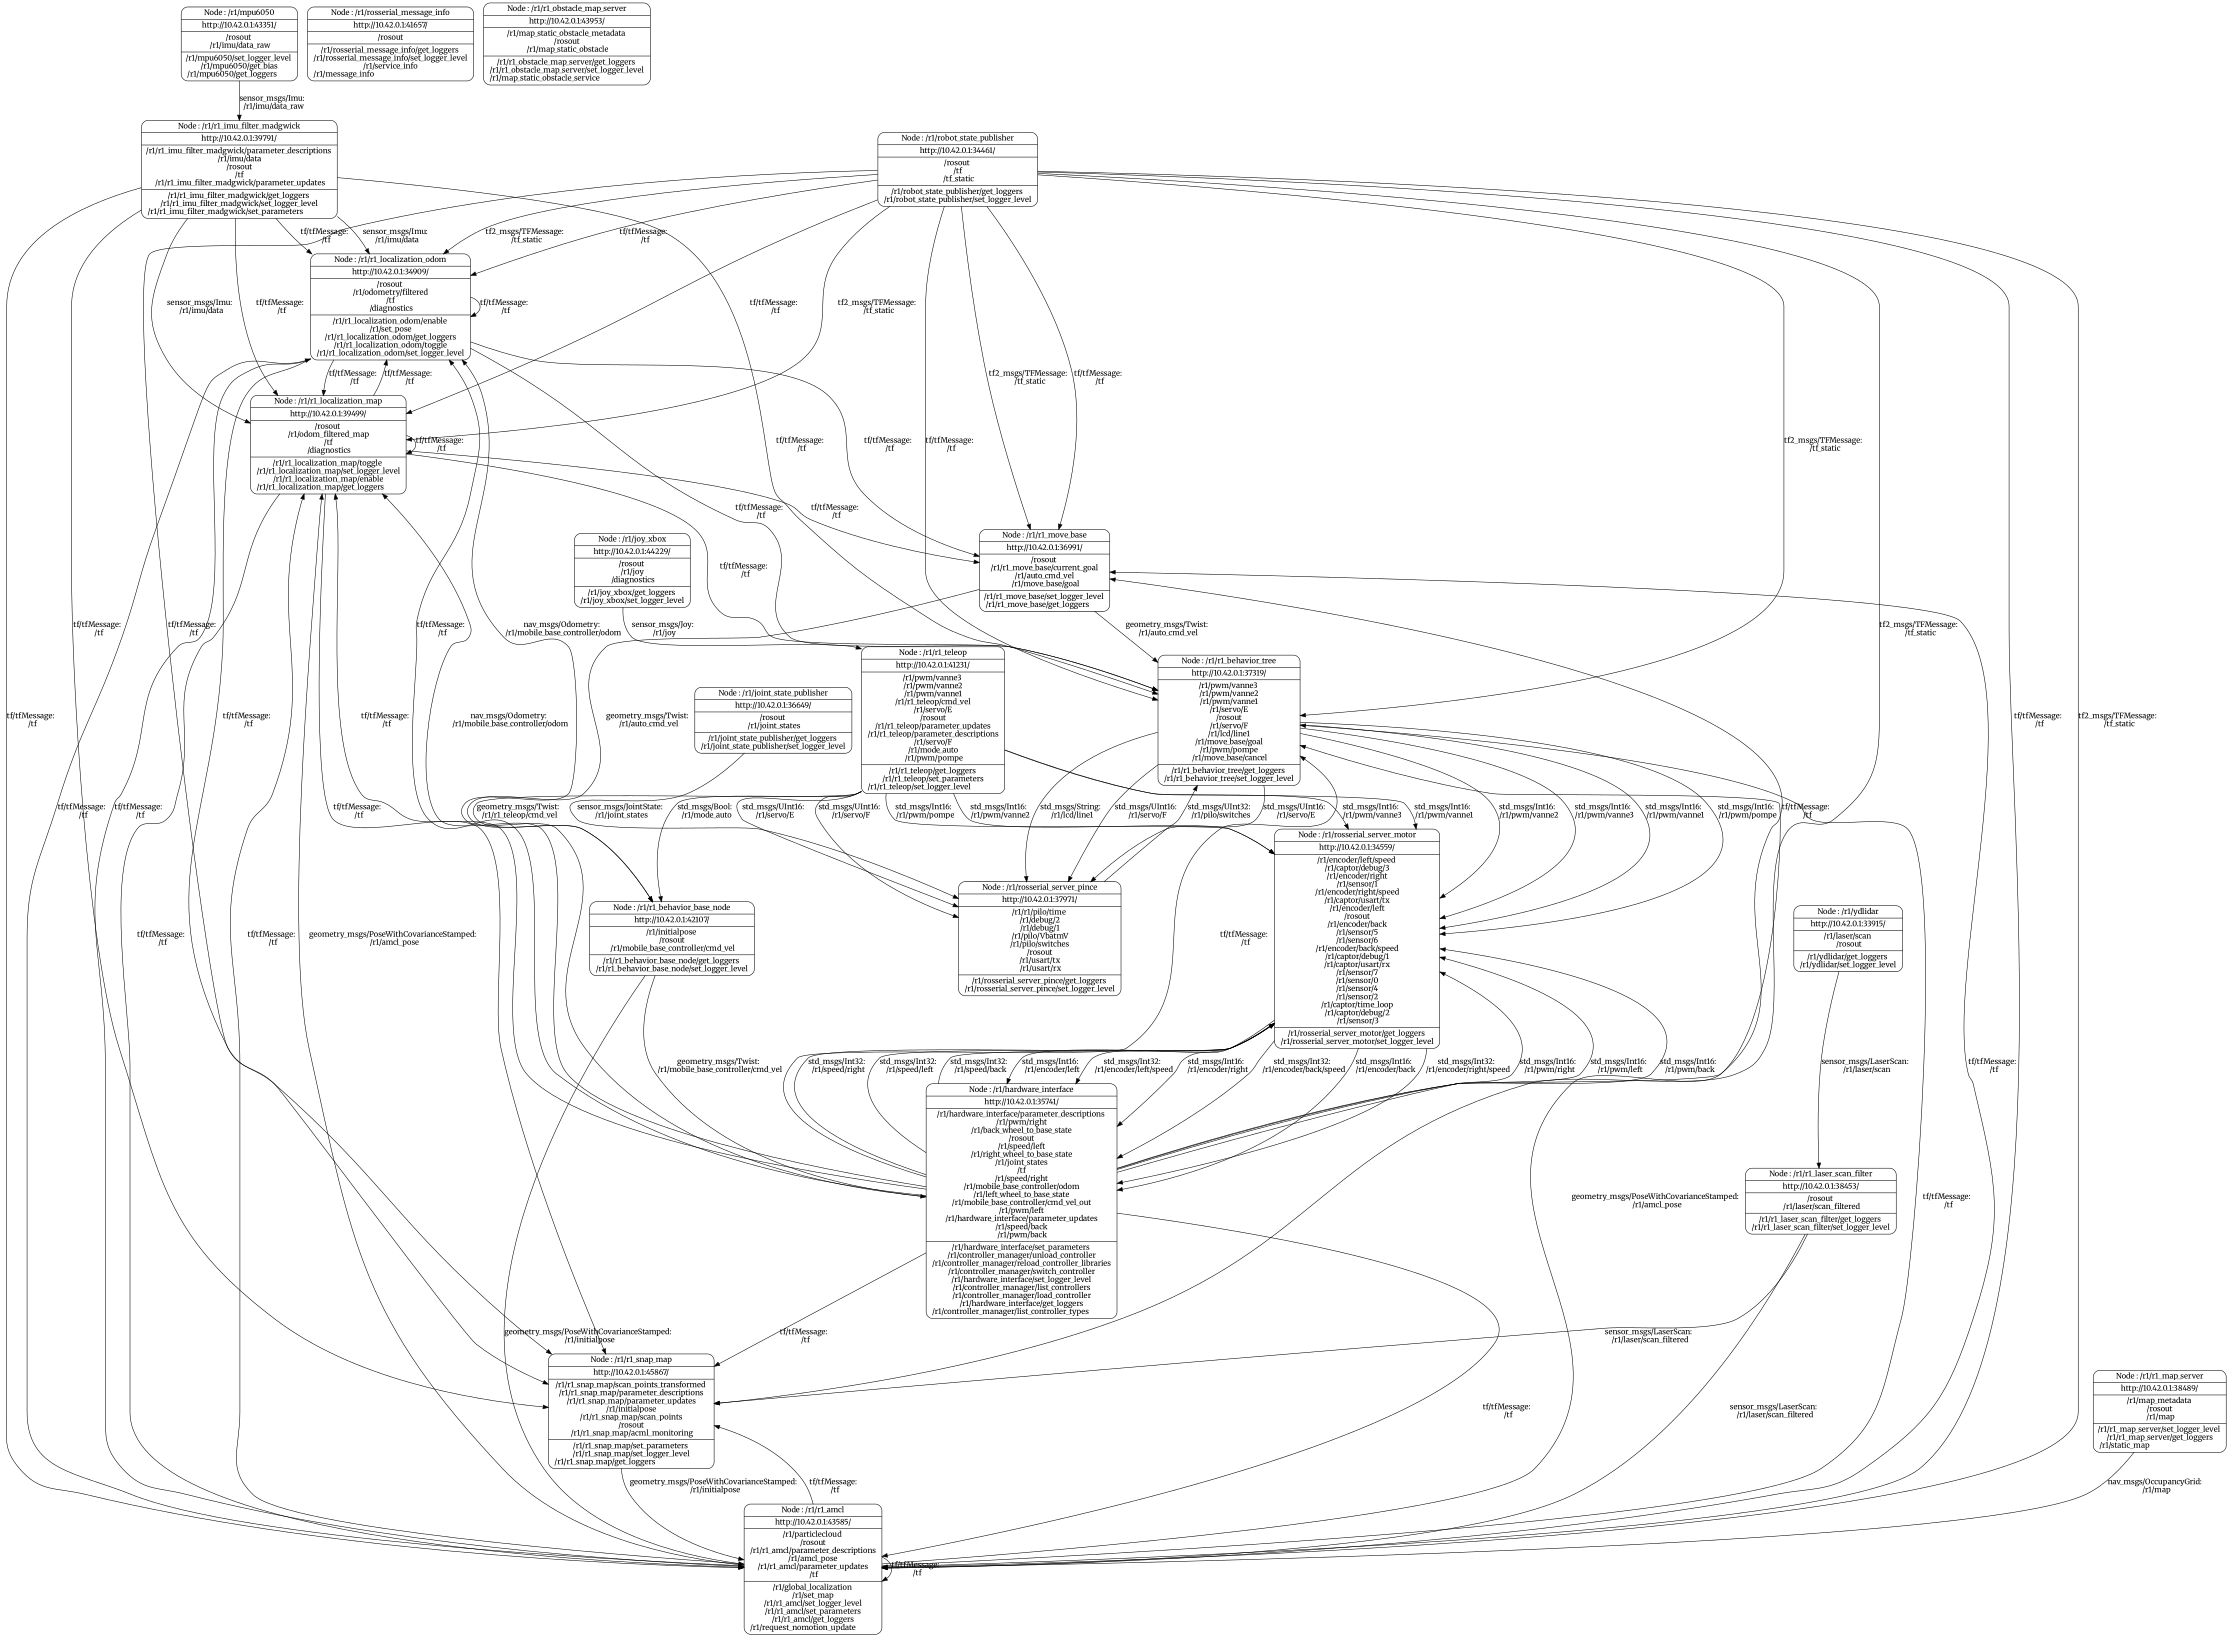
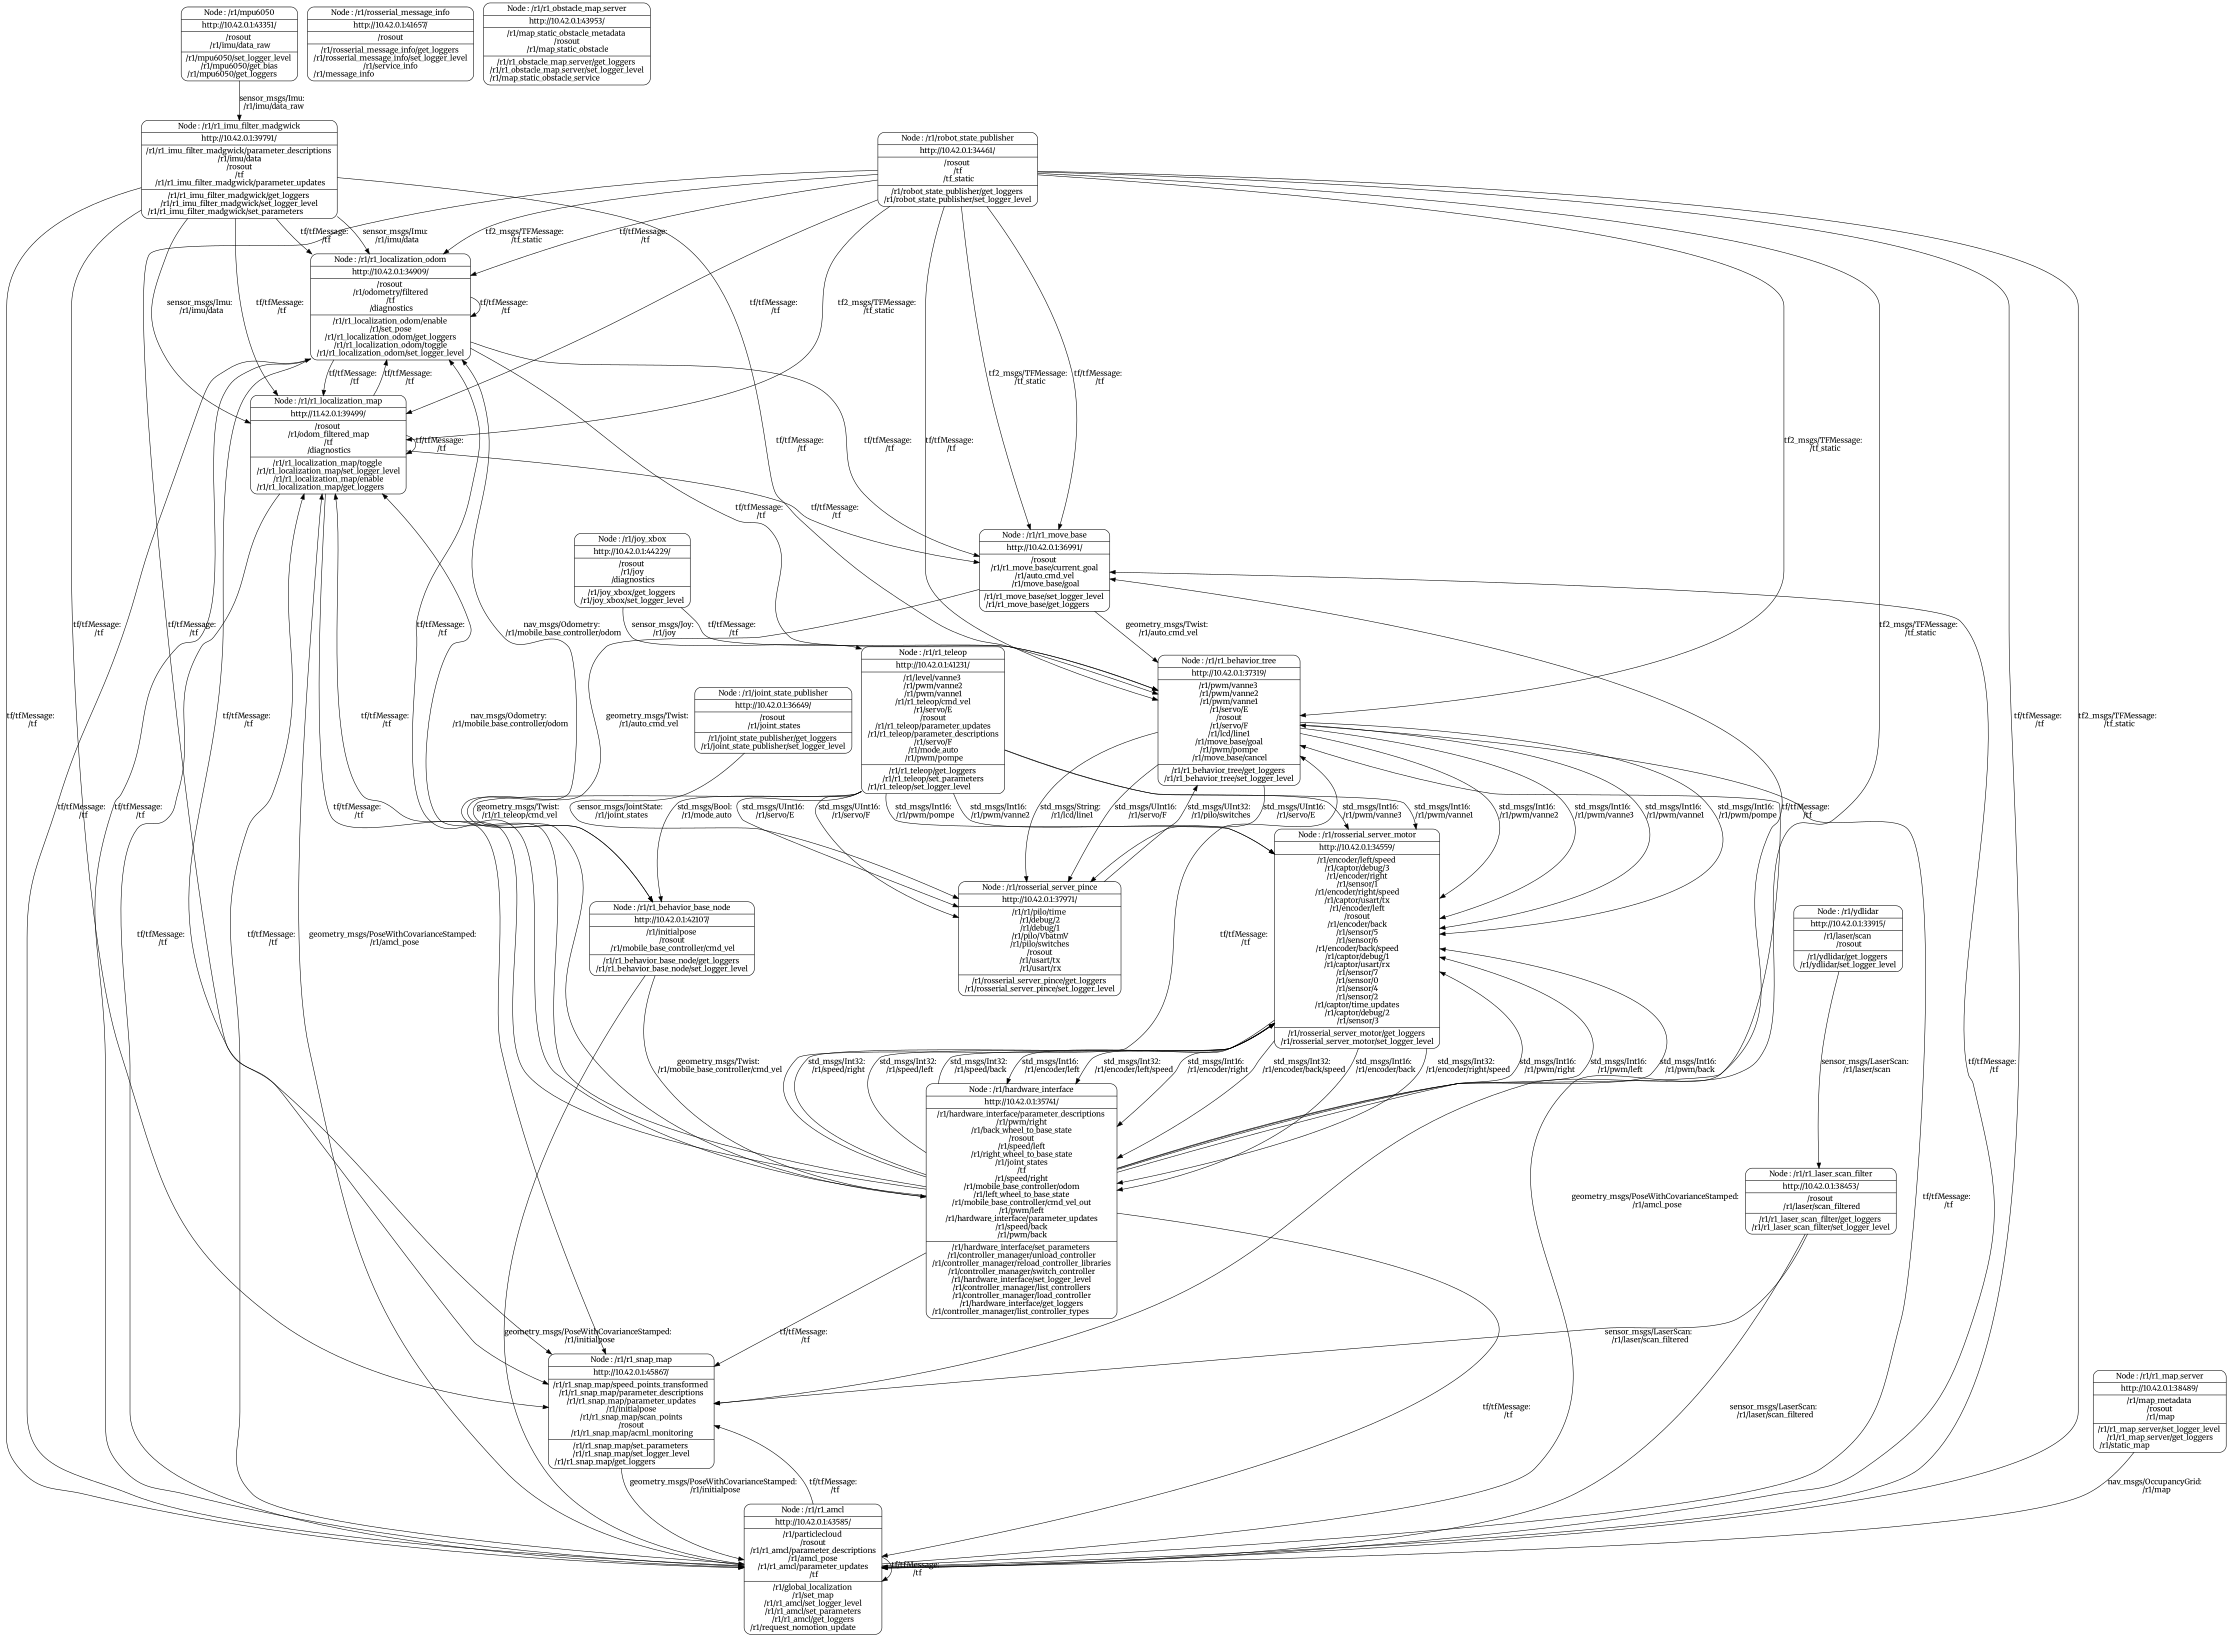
node "Node : /r1/r1_localization_map": text "http://10.42.0.1:39499/" -> "http://11.42.0.1:39499/"
edge "Node : /r1/r1_localization_map" -> "Node : /r1/r1_behavior_tree": now "Node : /r1/joy_xbox" -> "Node : /r1/r1_behavior_tree"
node "Node : /r1/r1_teleop": text "/r1/pwm/vanne3" -> "/r1/level/vanne3"
node "Node : /r1/rosserial_server_motor": text "/r1/captor/time_loop" -> "/r1/captor/time_updates"
node "Node : /r1/r1_snap_map": text "/r1/r1_snap_map/scan_points_transformed" -> "/r1/r1_snap_map/speed_points_transformed"
